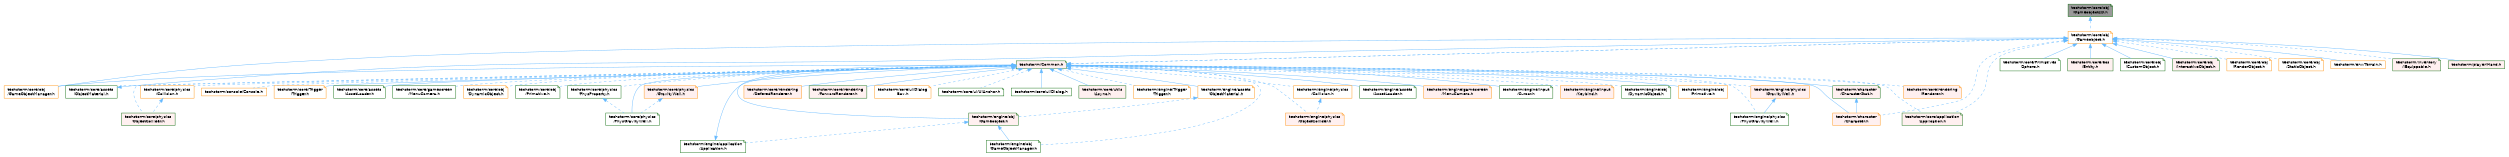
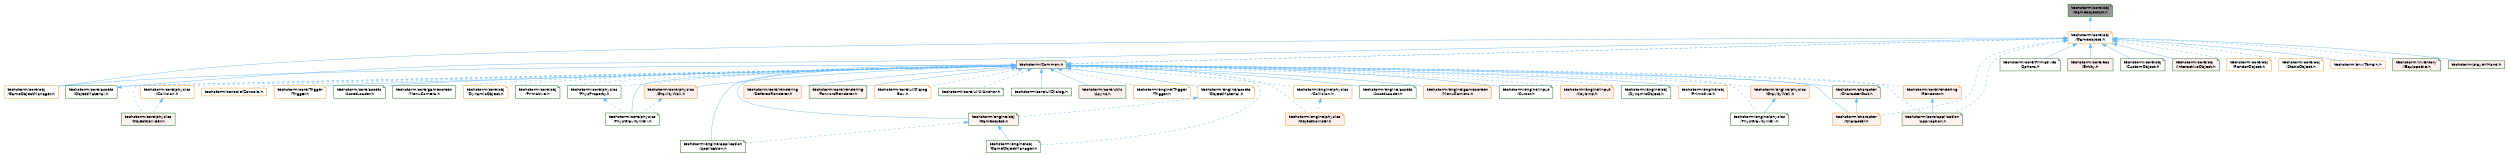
edge "techstorm/Common.h" -> "techstorm/engine/application /Application.h": reversed
edge "techstorm/core/application /Application.h" -> "techstorm/core/rendering /Renderer.h": added
